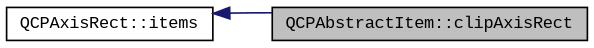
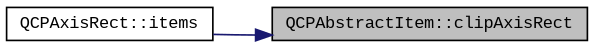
edge "QCPAbstractItem::clipAxisRect" -> "QCPAxisRect::items": reversed
